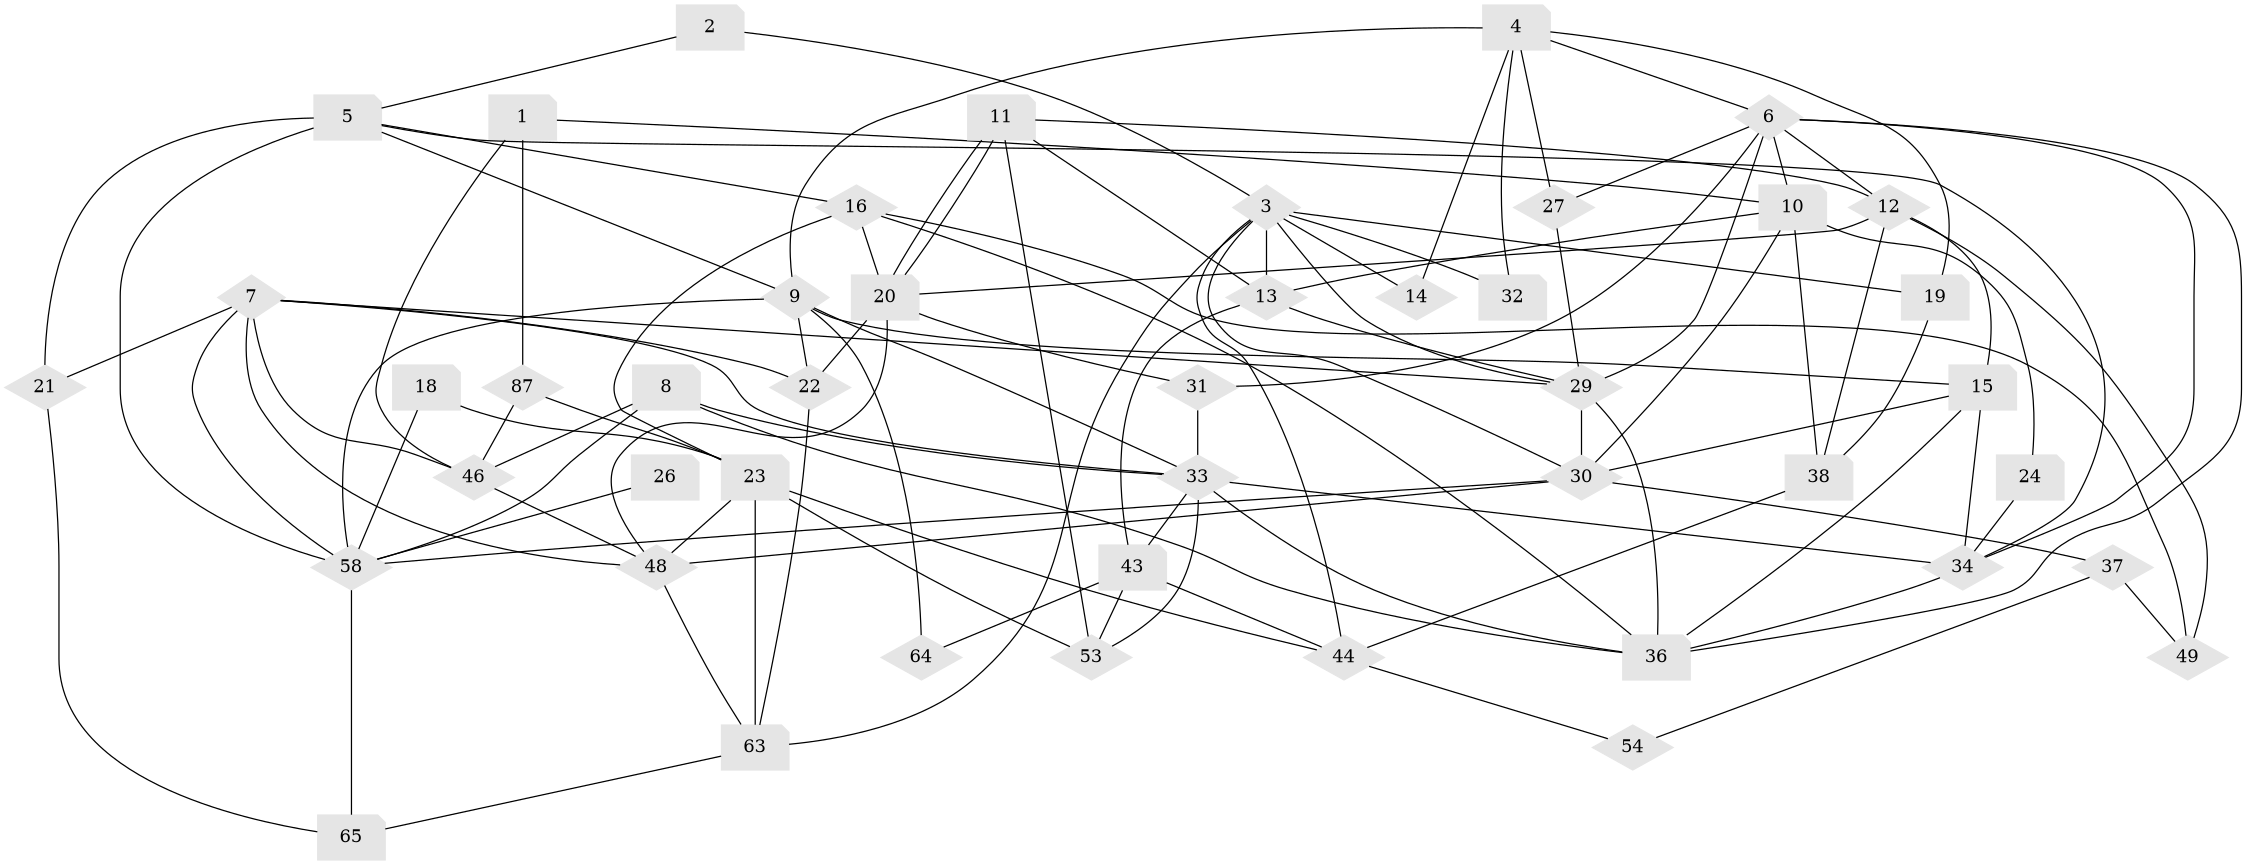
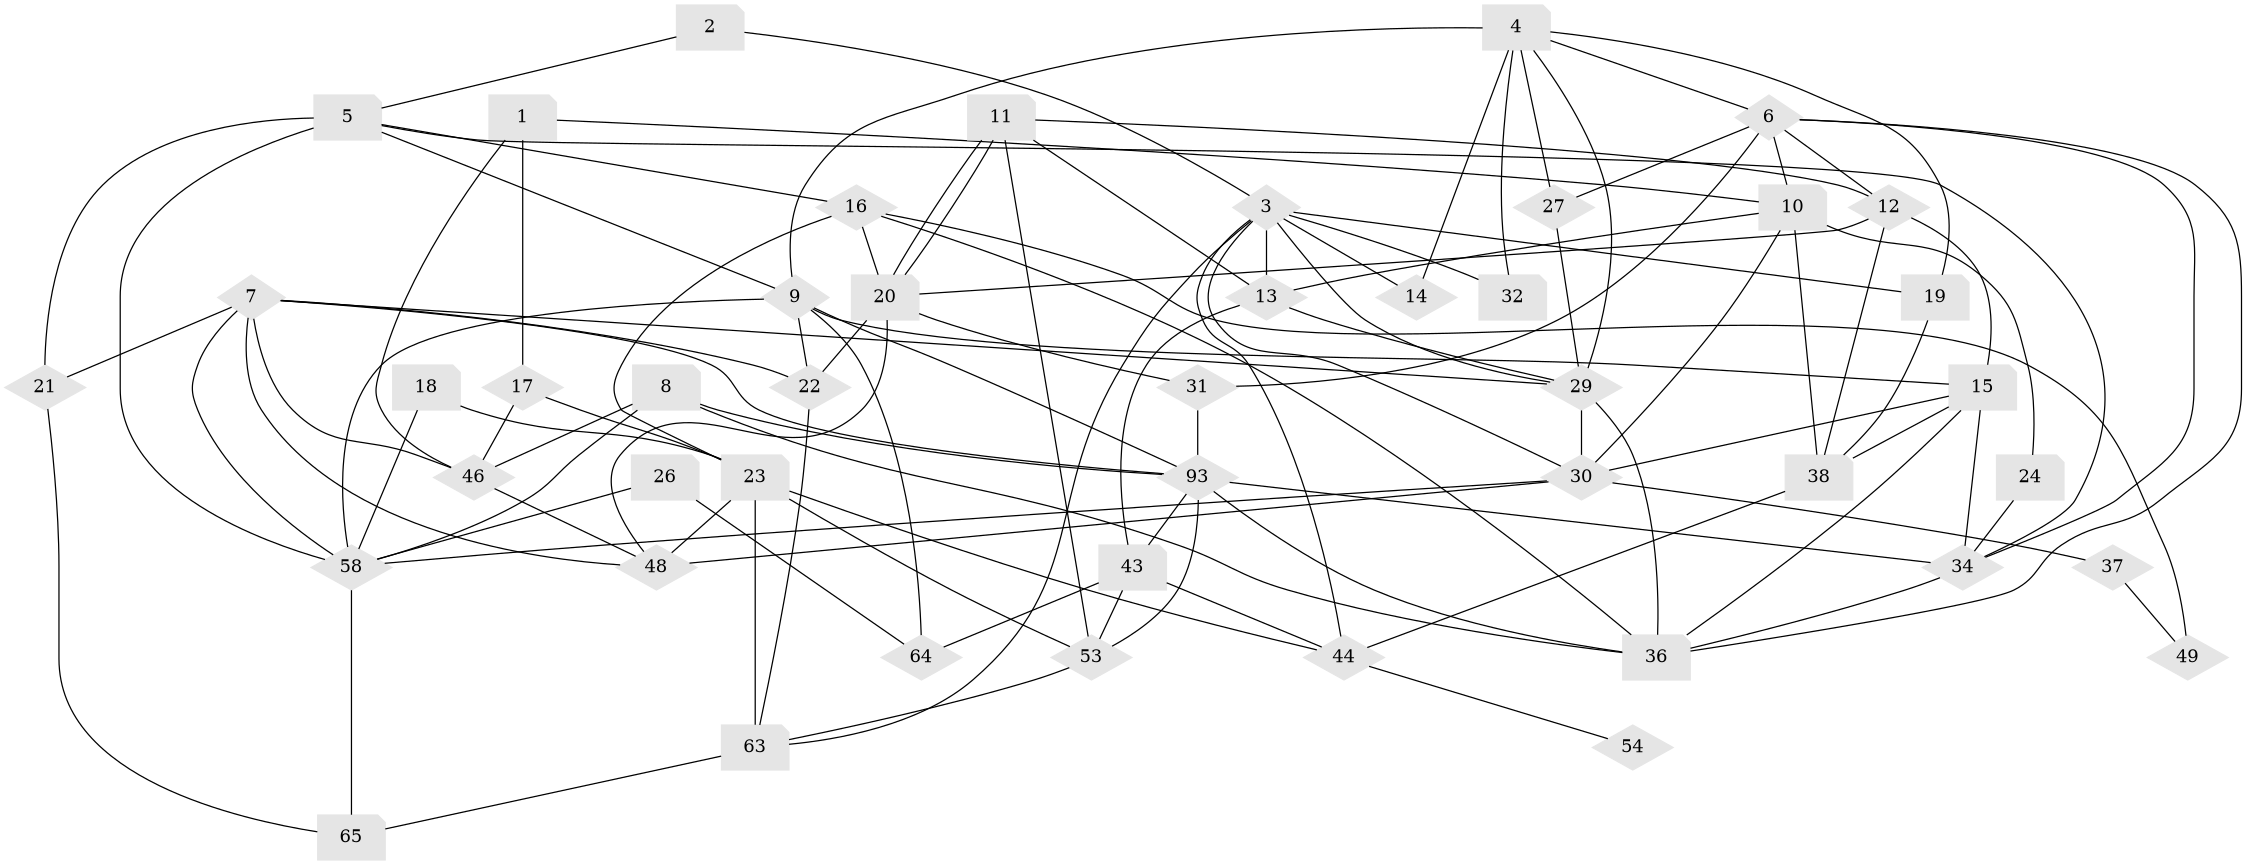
edge "6" -- "29": now "4" -- "29"
node "87": label "87" -> "17"
edge "12" -- "49": removed
edge "15" -- "38": added
node "33": label "33" -> "93"
edge "26" -- "64": added
edge "48" -- "63": now "53" -- "63"
edge "37" -- "54": removed
